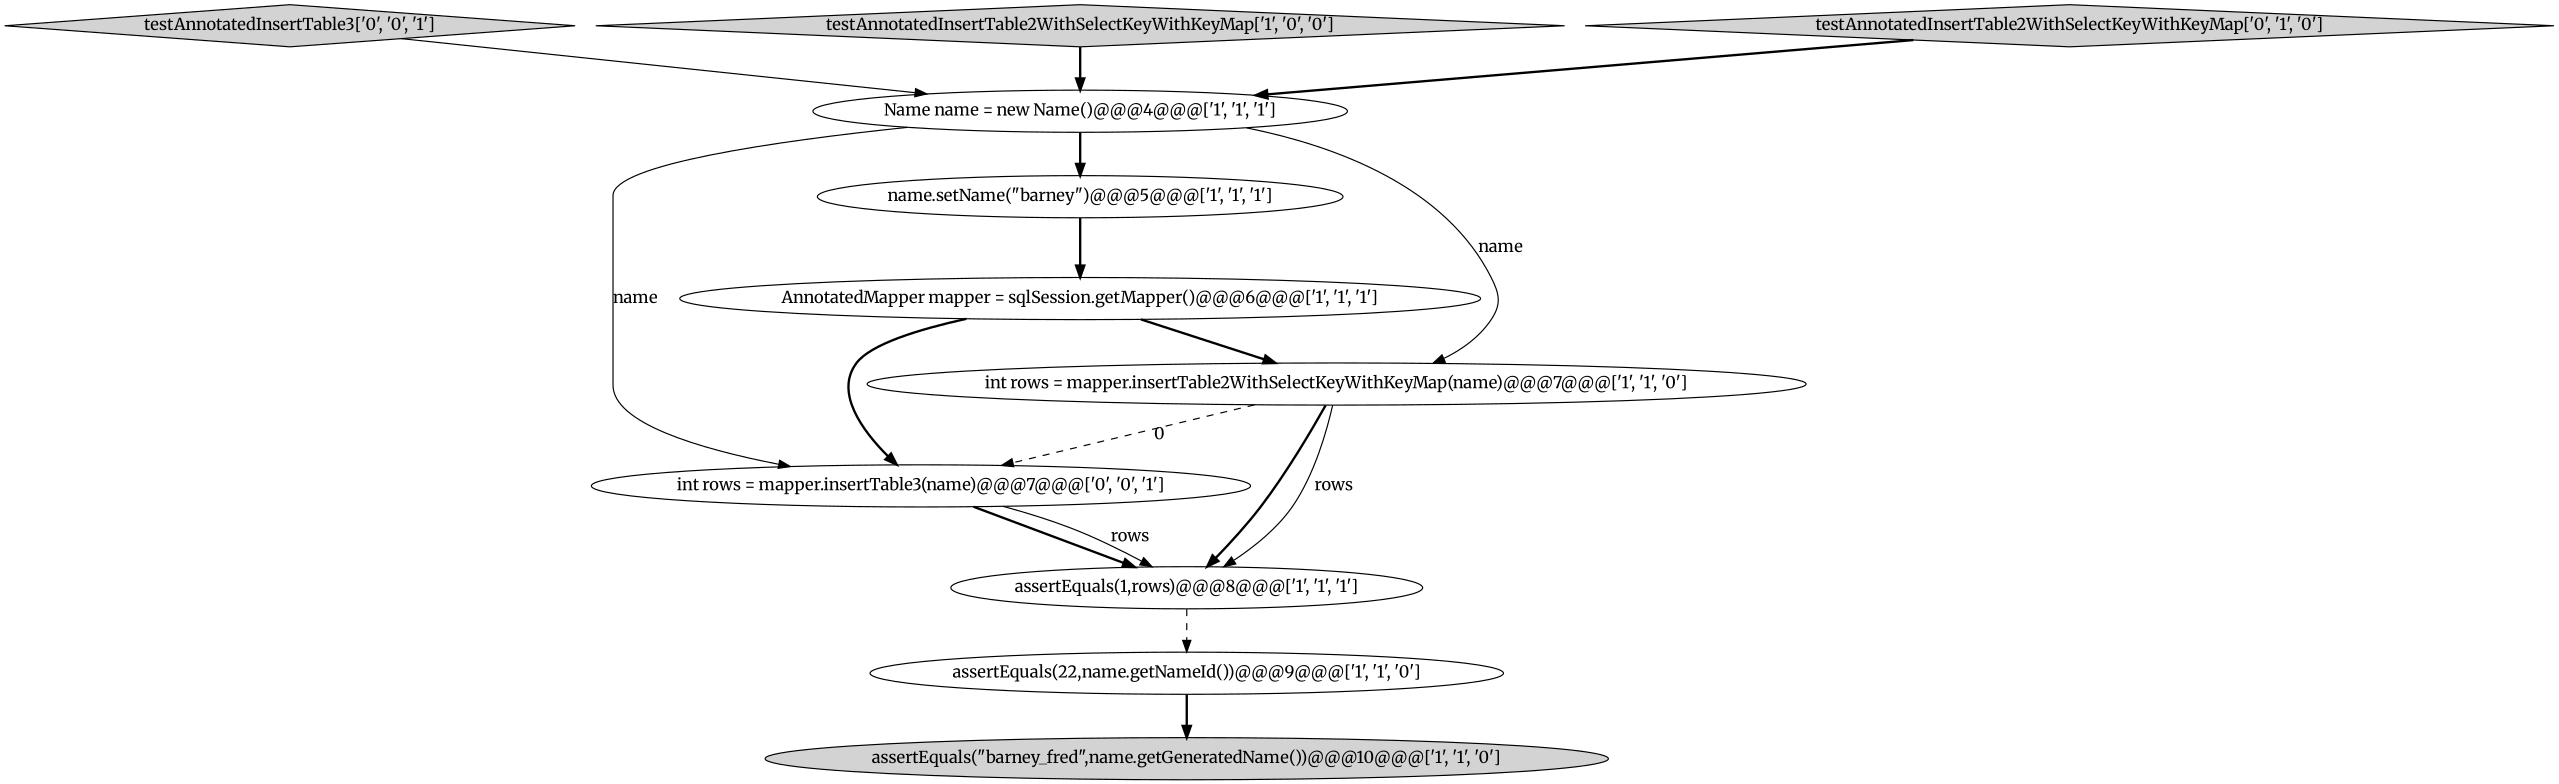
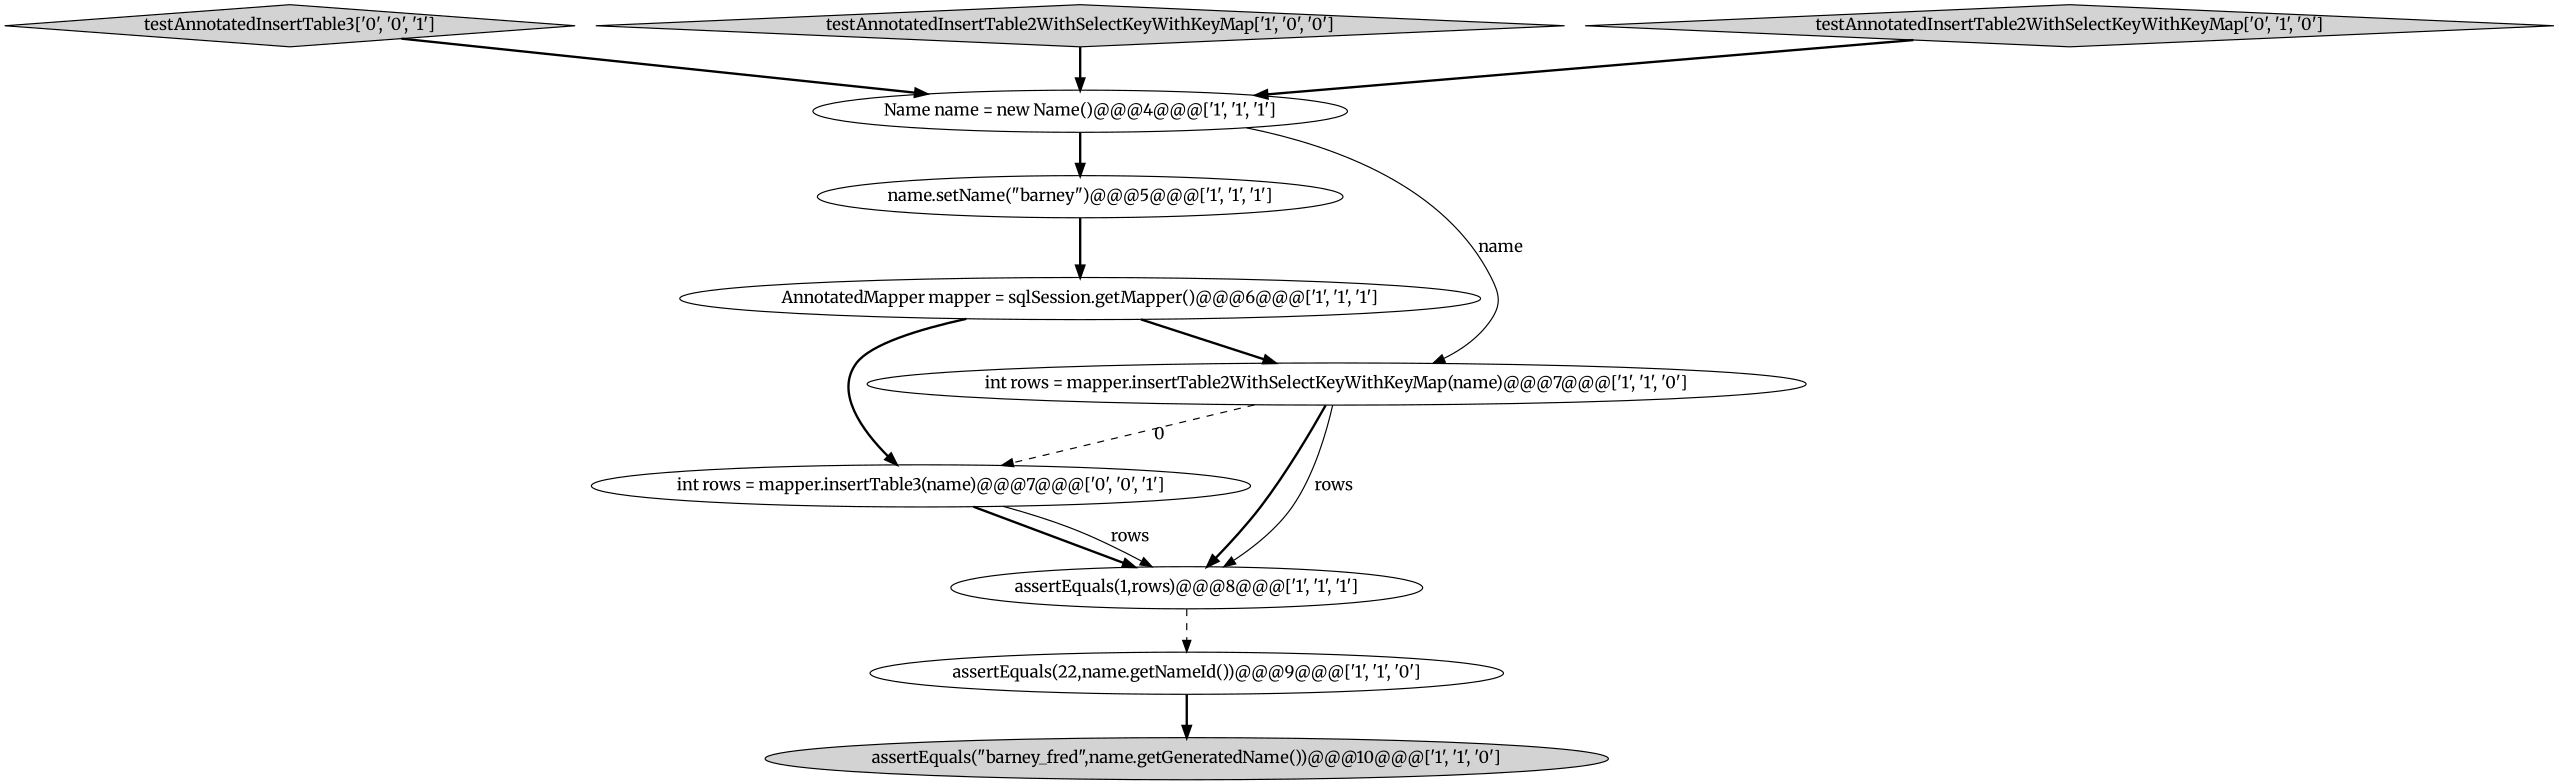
edge "testAnnotatedInsertTable3['0', '0', '1']" -> "Name name = new Name()@@@4@@@['1', '1', '1']": style solid -> bold
edge "Name name = new Name()@@@4@@@['1', '1', '1']" -> "int rows = mapper.insertTable3(name)@@@7@@@['0', '0', '1']": removed, label "name"
